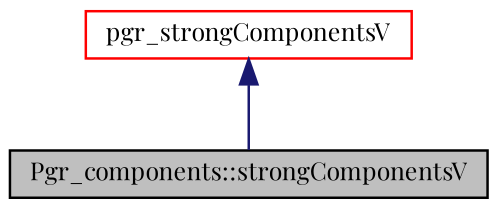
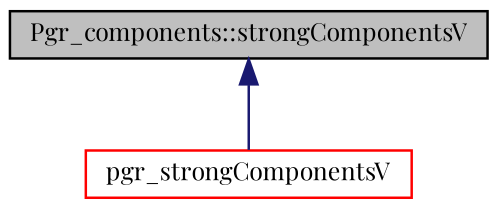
edge "Pgr_components::strongComponentsV" -> "pgr_strongComponentsV": reversed
